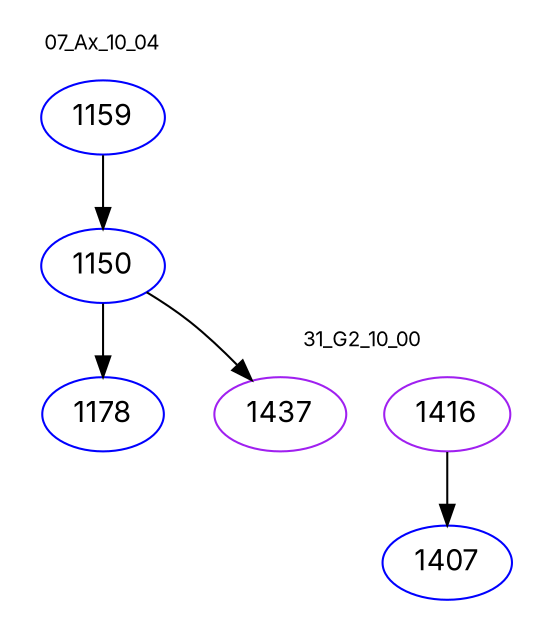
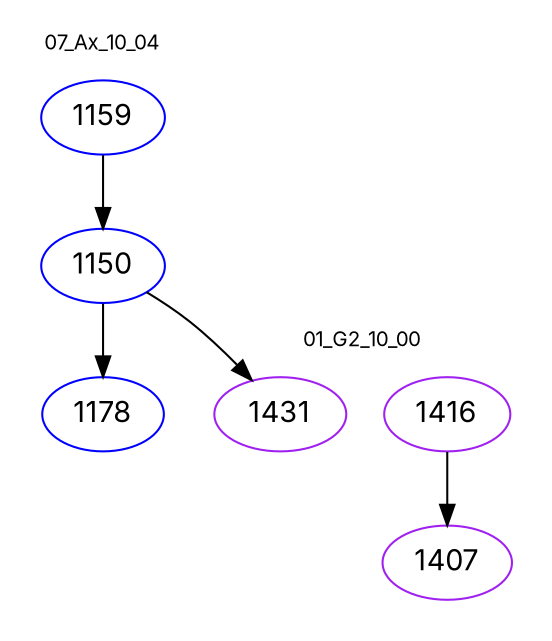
cluster "31_G2_10_00": label "31_G2_10_00" -> "01_G2_10_00"
node "1437": label "1437" -> "1431"
node "1407": color blue -> purple
